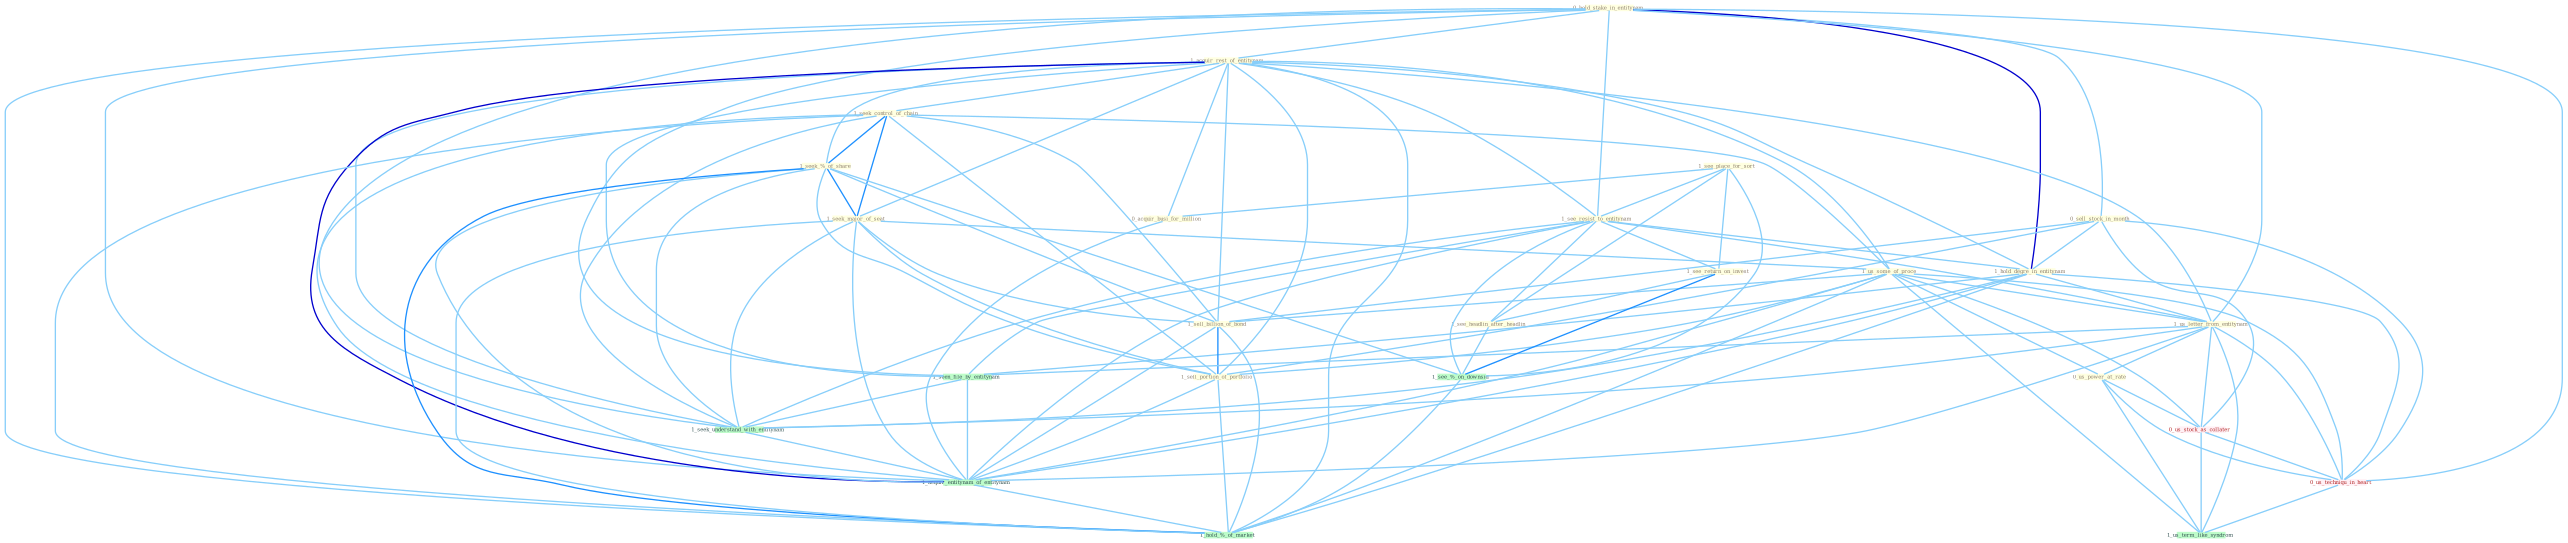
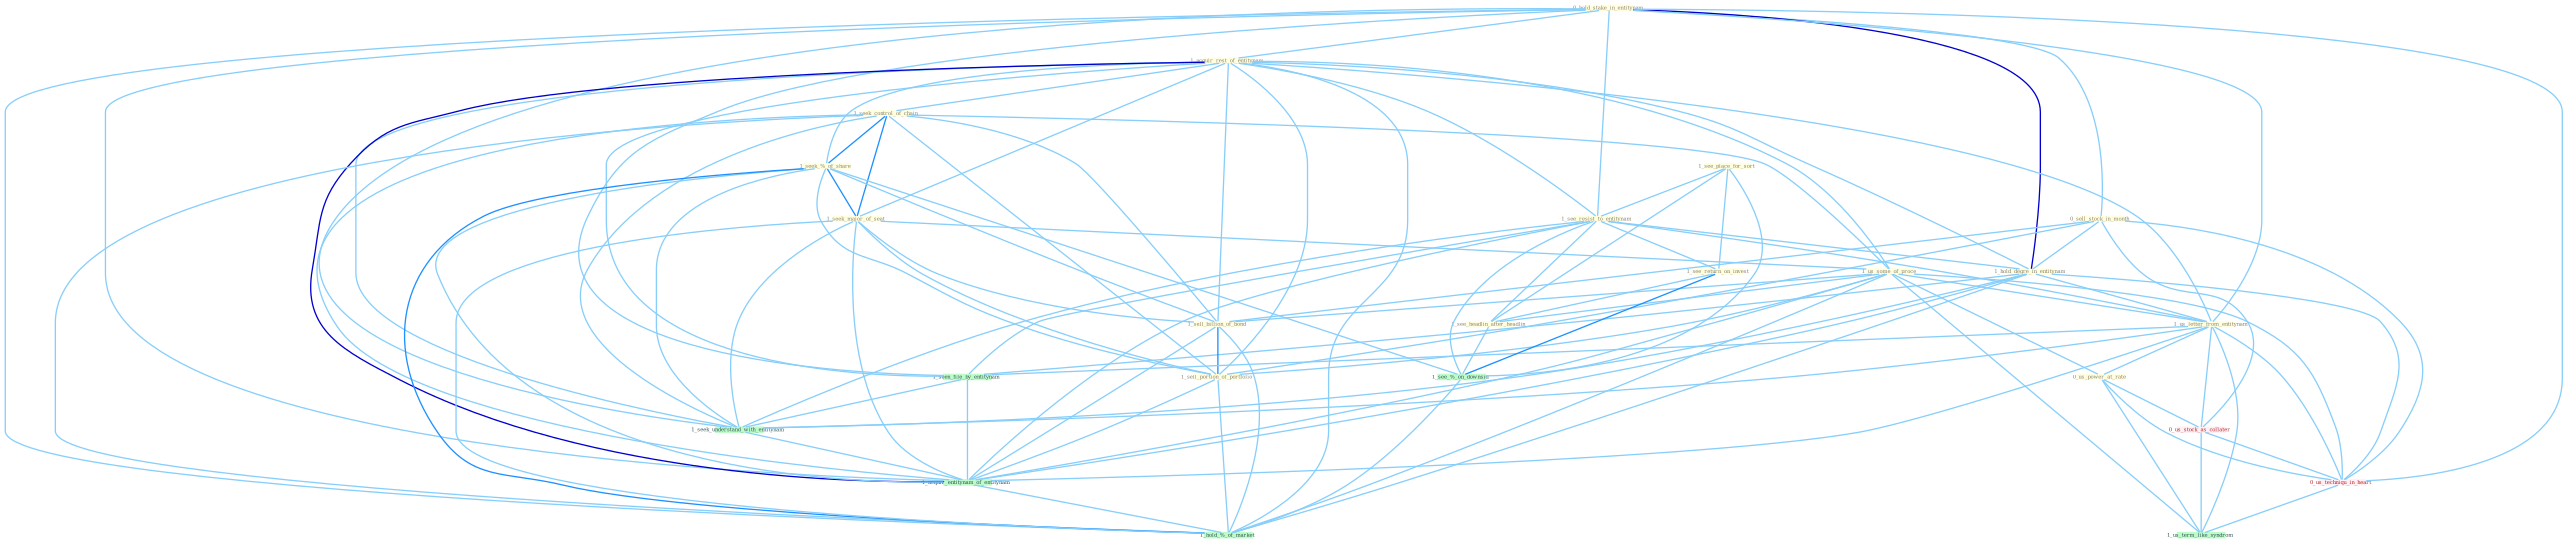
node "0_acquir_busi_for_million": removed
edge "1_us_some_of_proce" -- "0_us_stock_as_collater": now "1_us_some_of_proce" -- "1_see_headlin_after_headlin"
